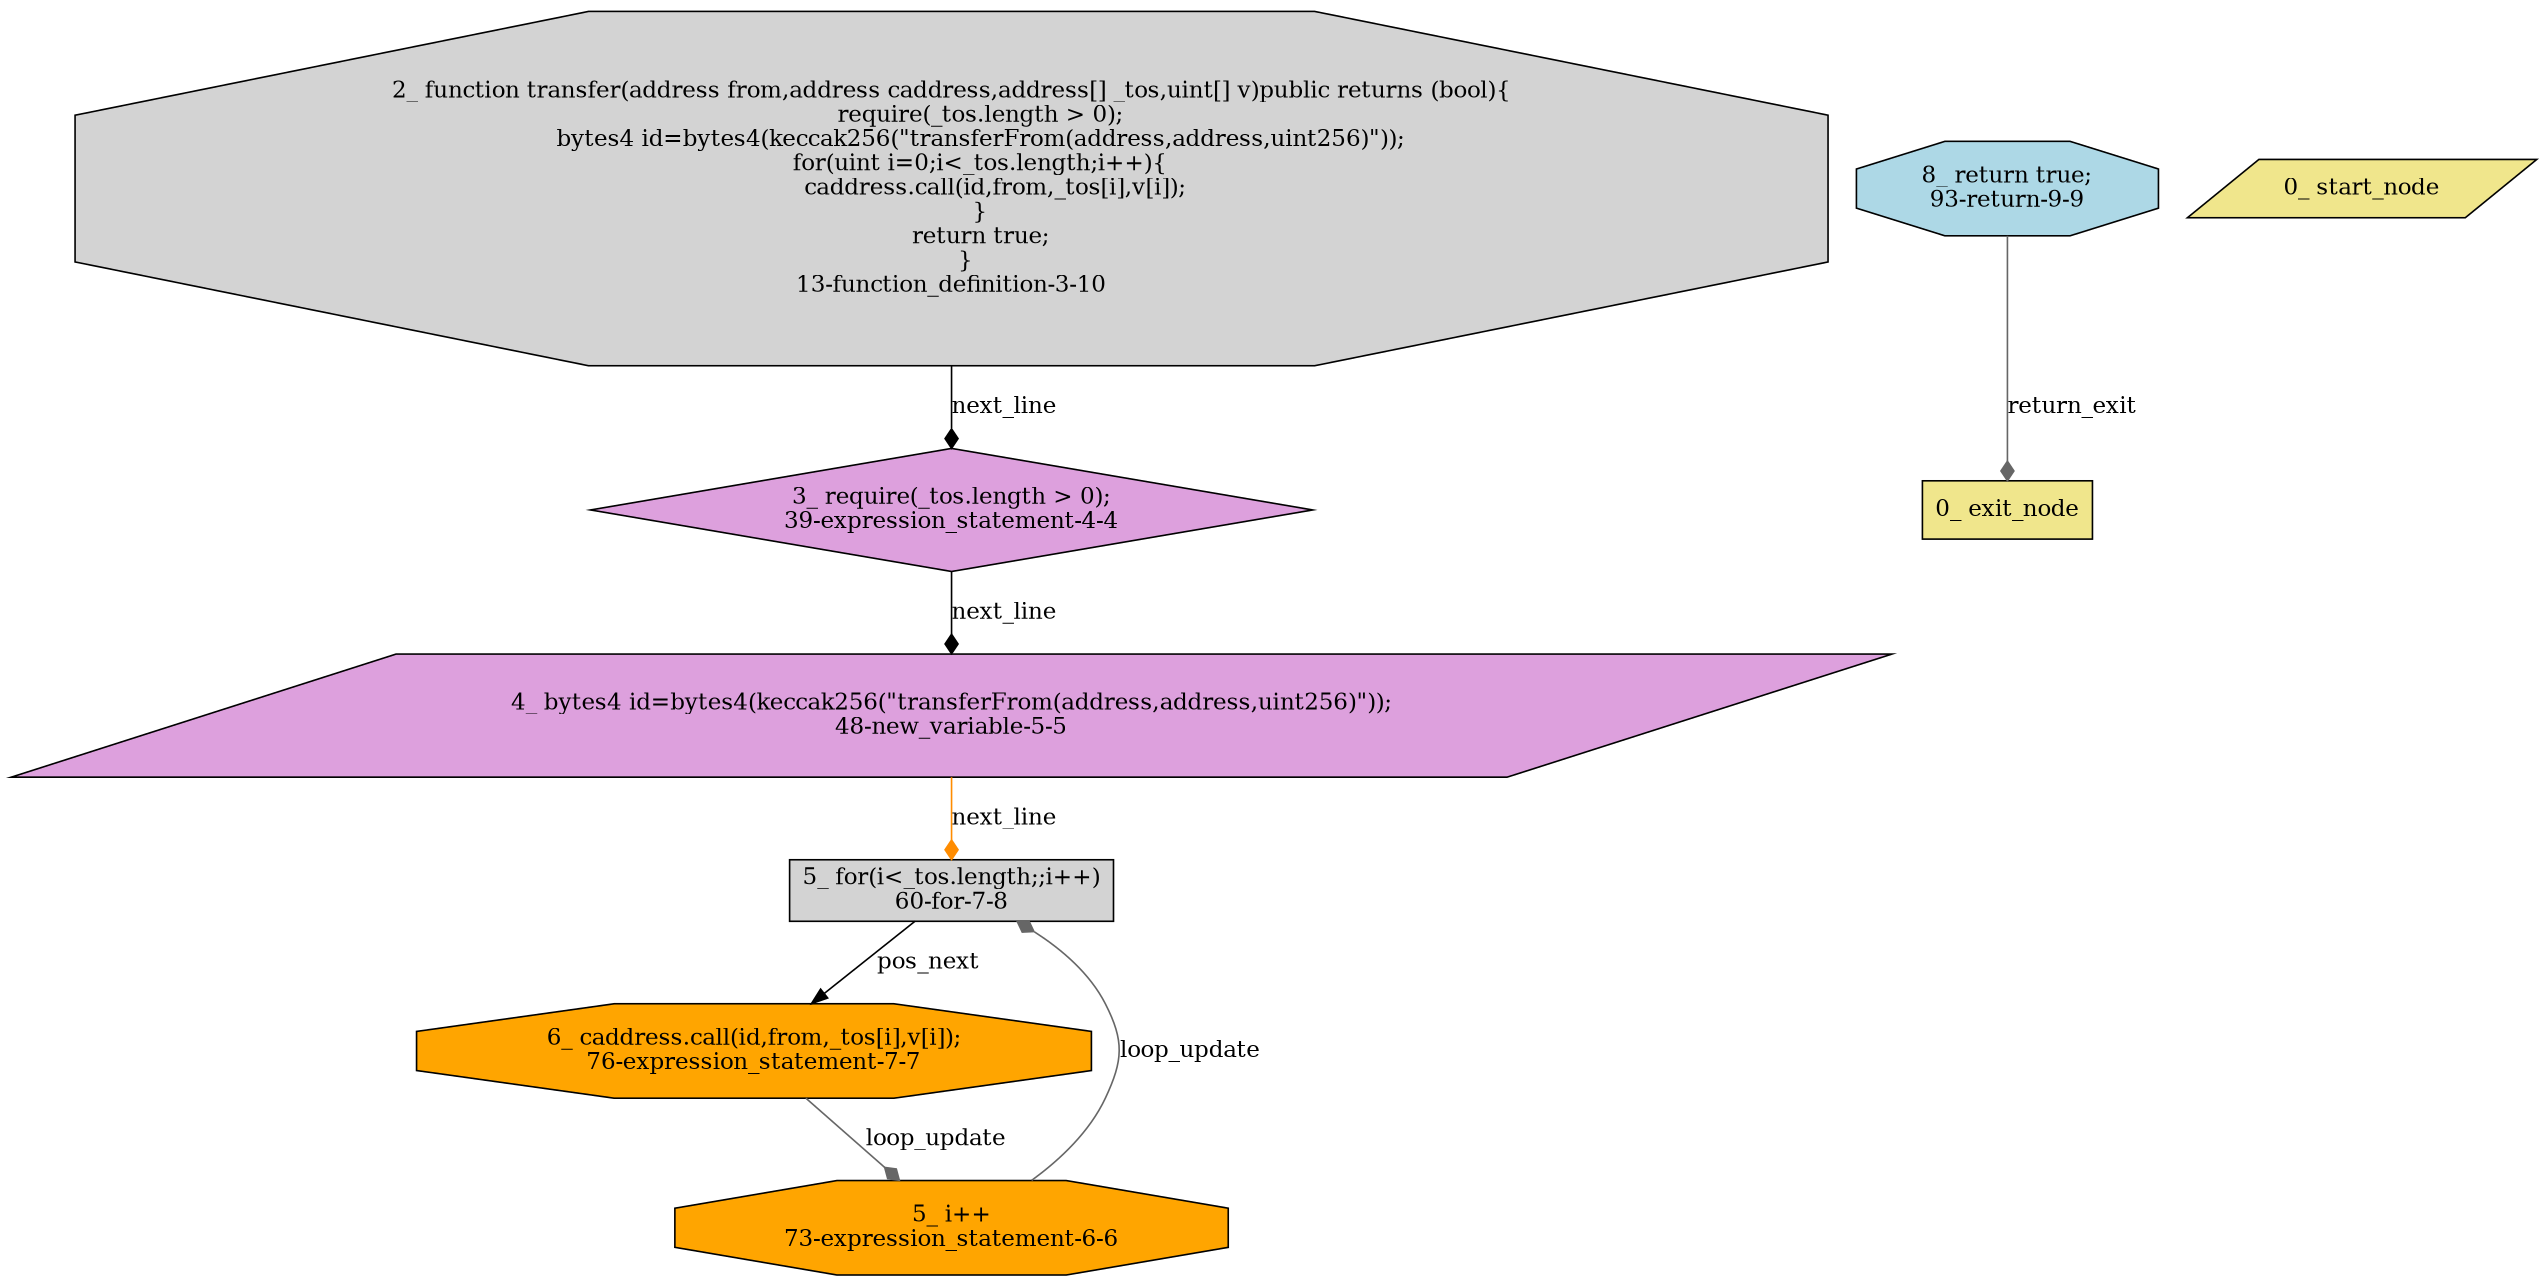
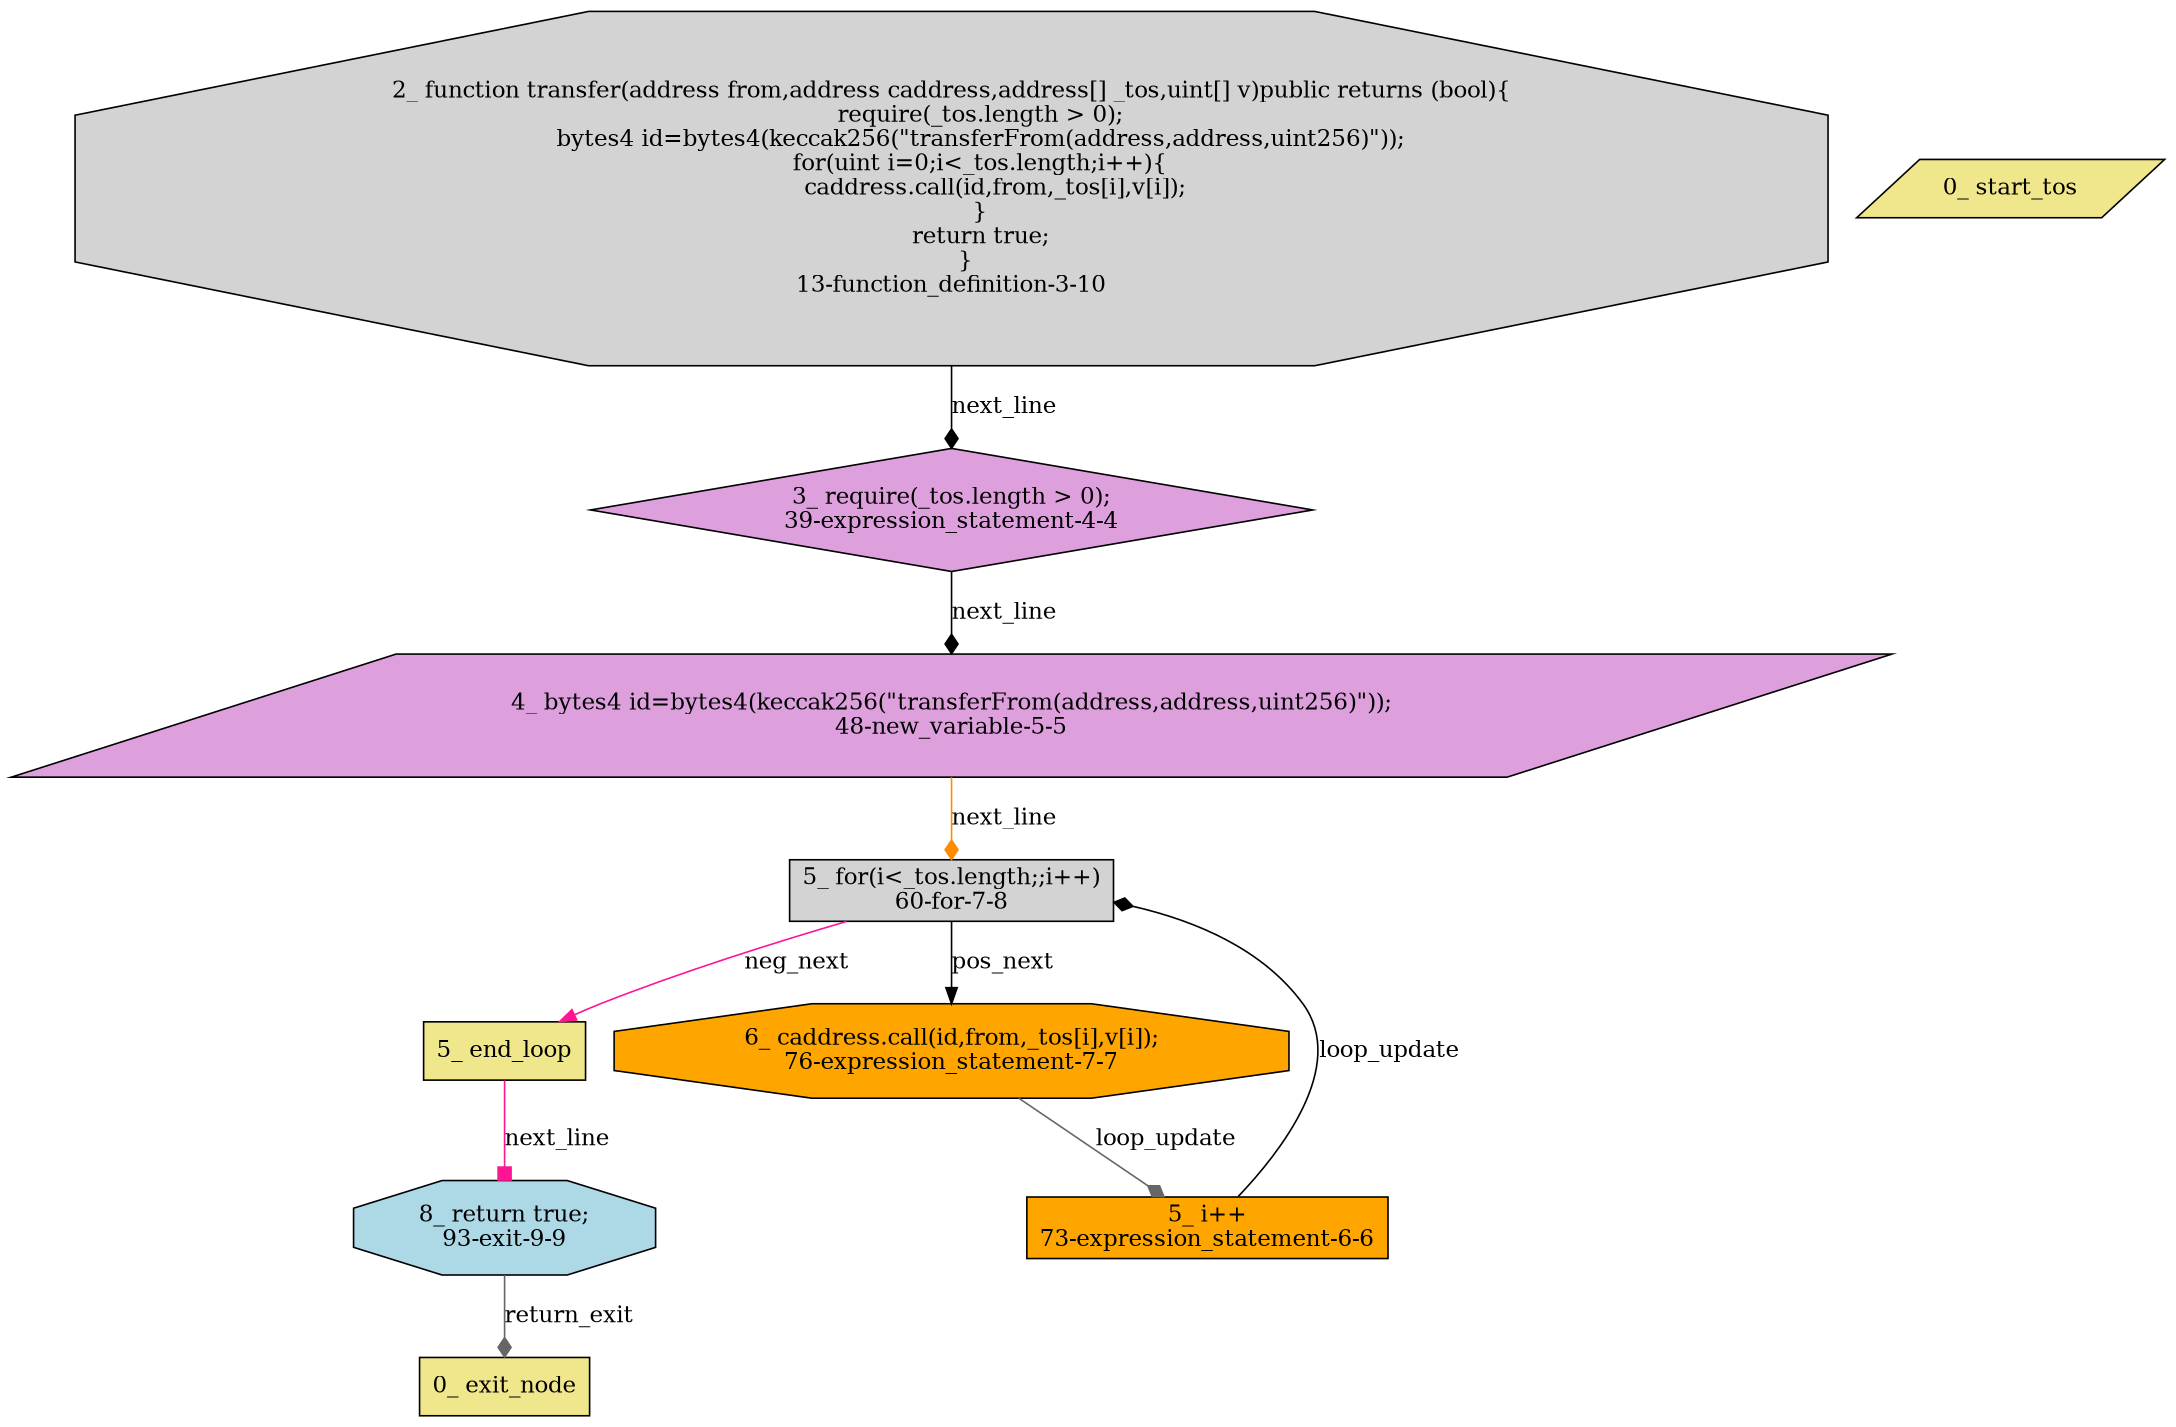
node "8_ return true; 93-return-9-9": label "8_ return true; 93-return-9-9" -> "8_ return true; 93-exit-9-9"
node "0_ start_node": label "0_ start_node" -> "0_ start_tos"
node "5_ end_loop": added
edge "5_ i++ 73-expression_statement-6-6" -> "5_ for(i<_tos.length;;i++) 60-for-7-8": color gray40 -> black
node "5_ i++ 73-expression_statement-6-6": shape octagon -> box
